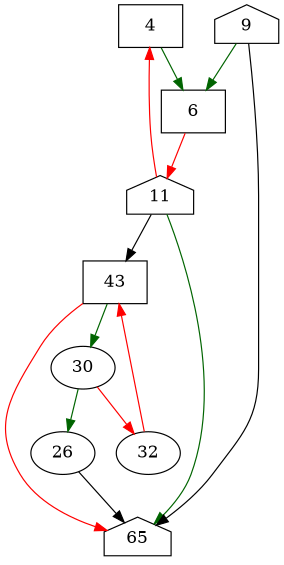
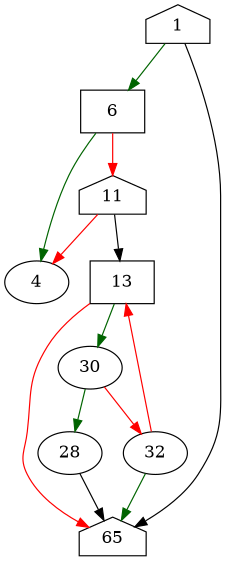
node "4": shape box -> ellipse
node "9": label "9" -> "1"
edge "4" -> "6": reversed
node "43": label "43" -> "13"
edge "11" -> "65": now "32" -> "65"
node "26": label "26" -> "28"
